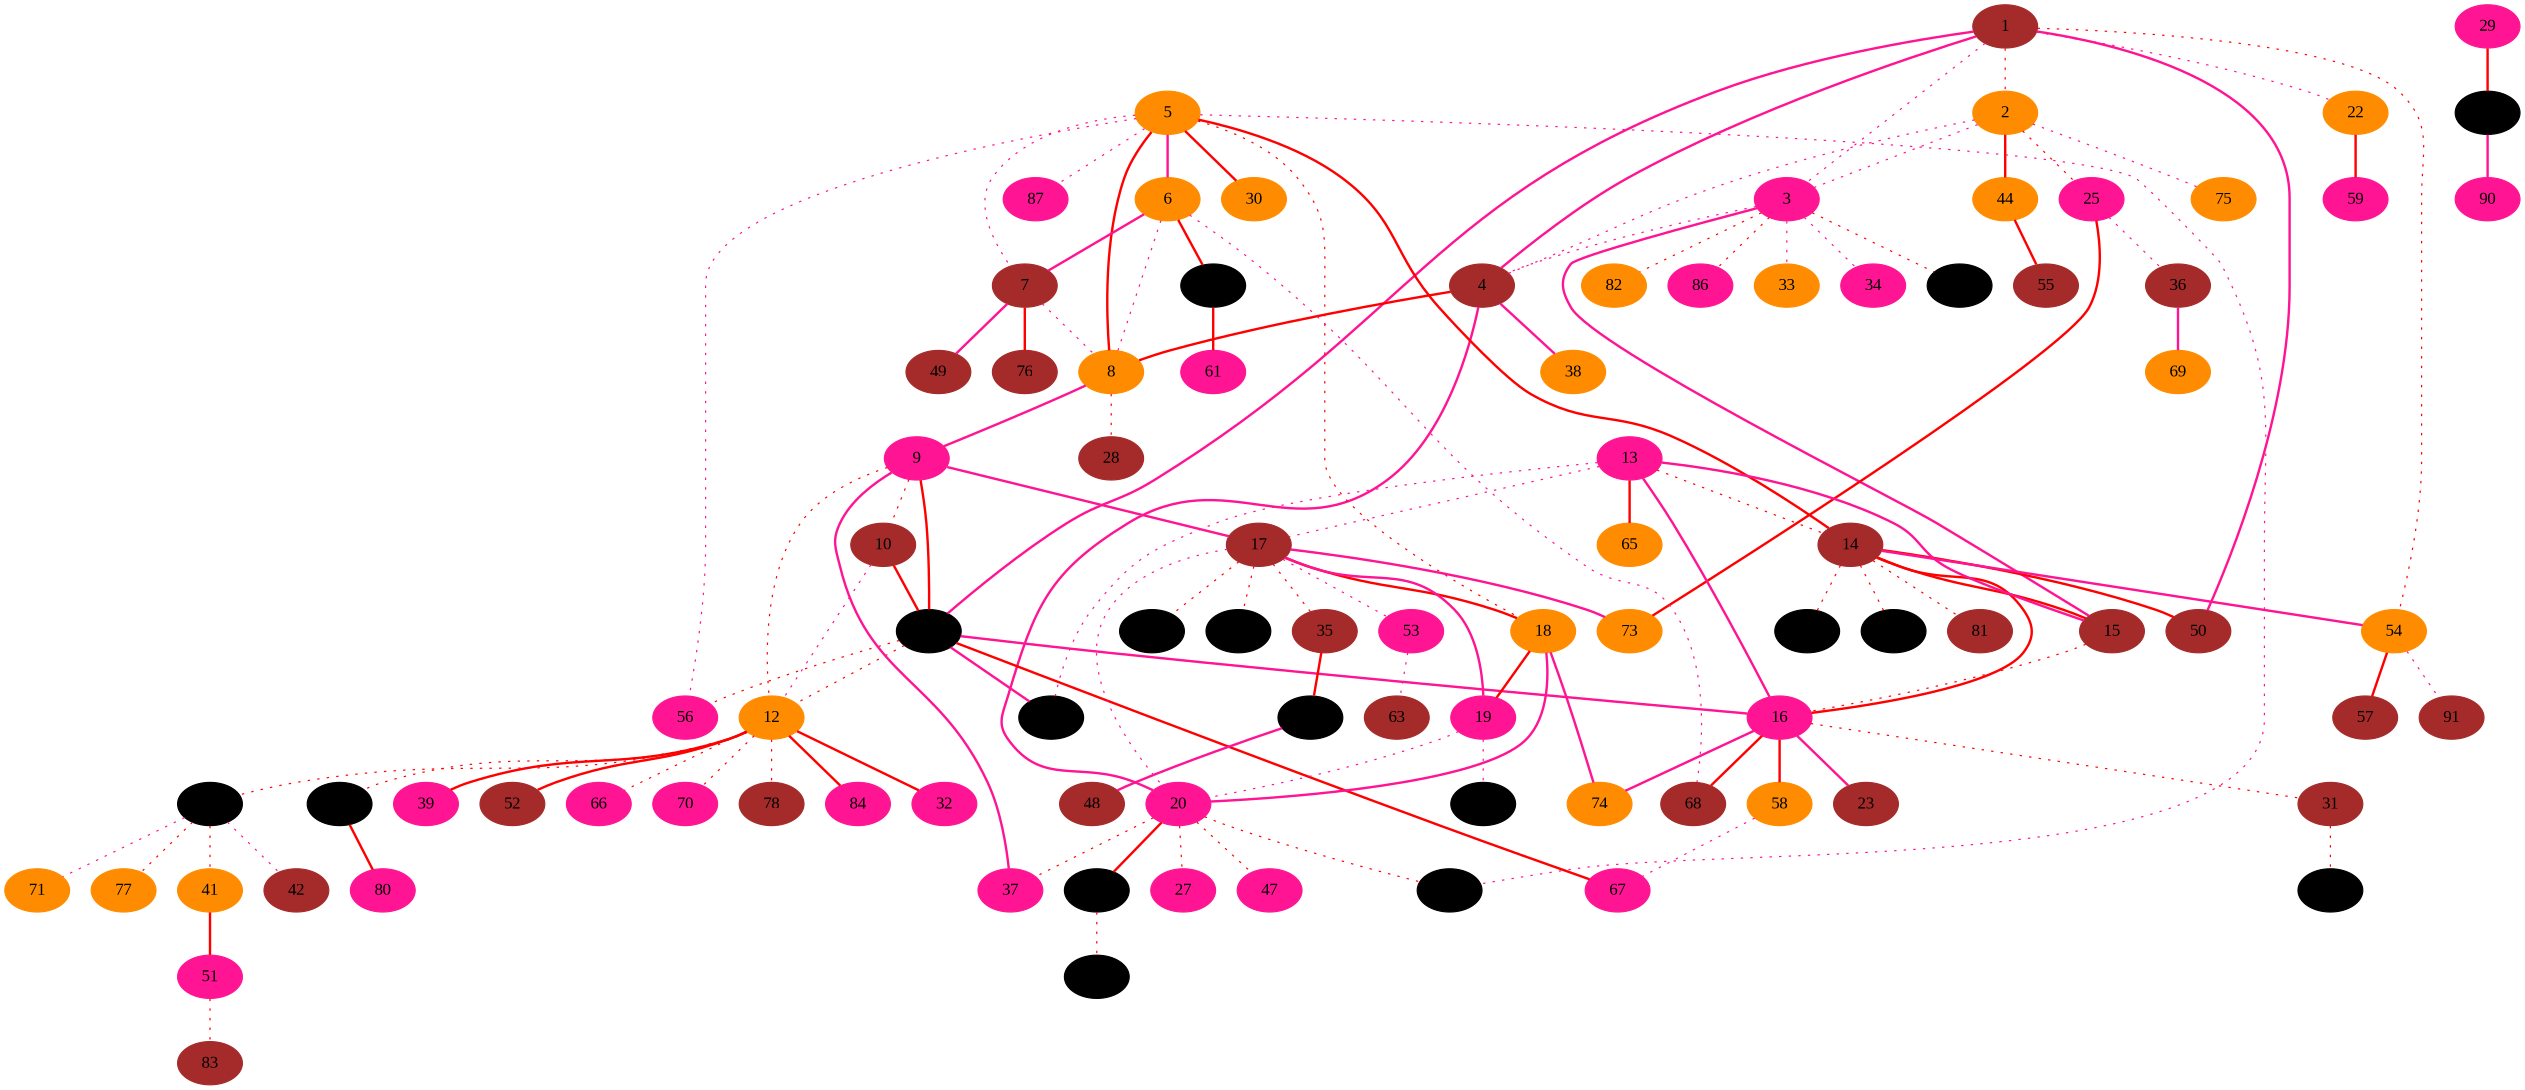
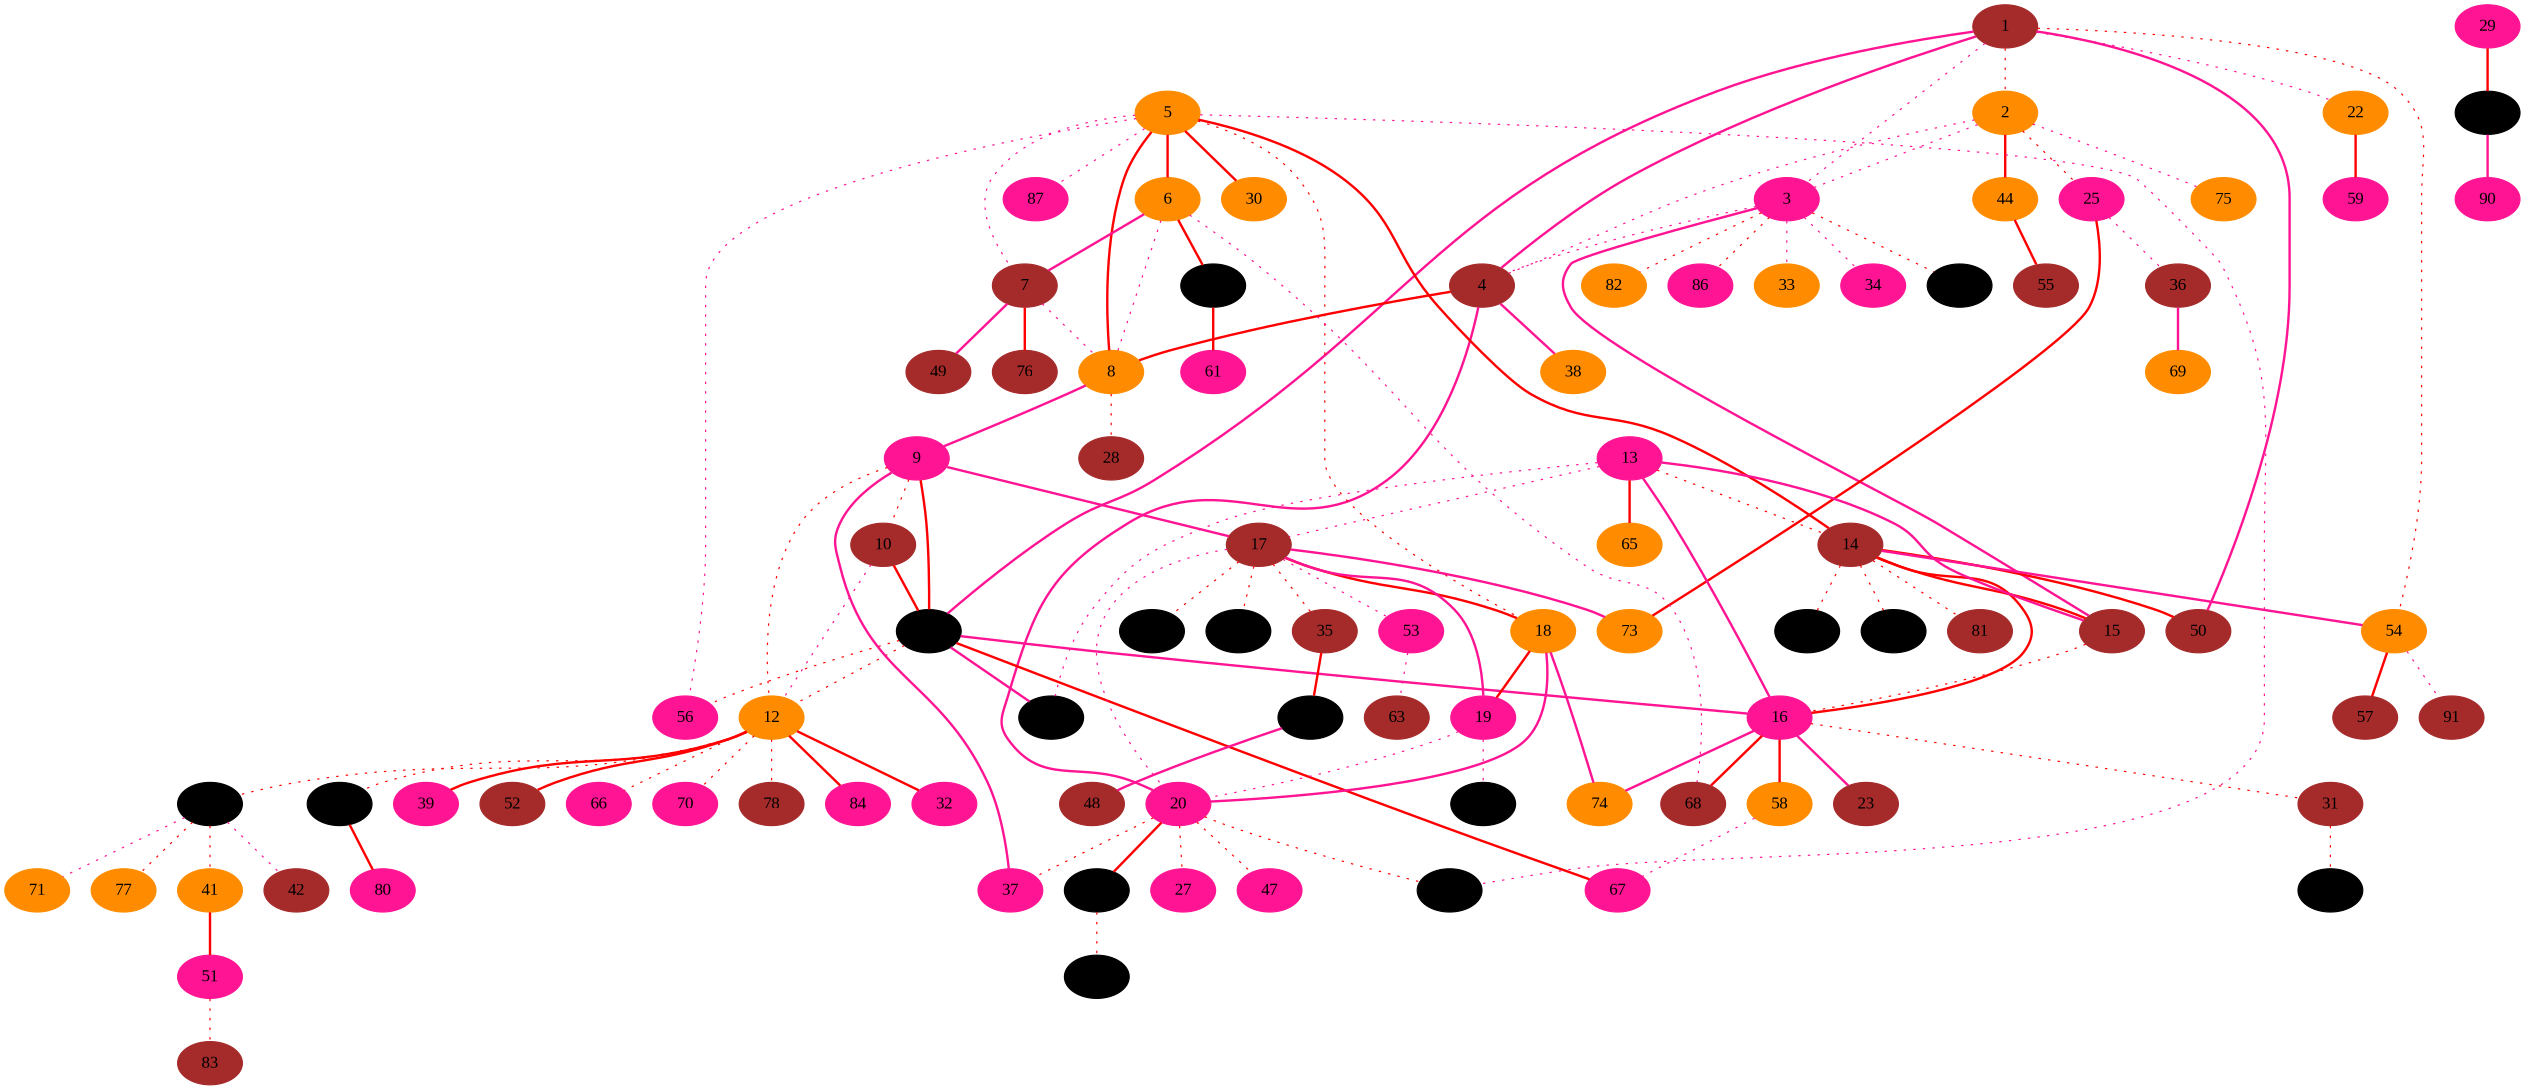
edge "5" -- "6": color deeppink -> red
